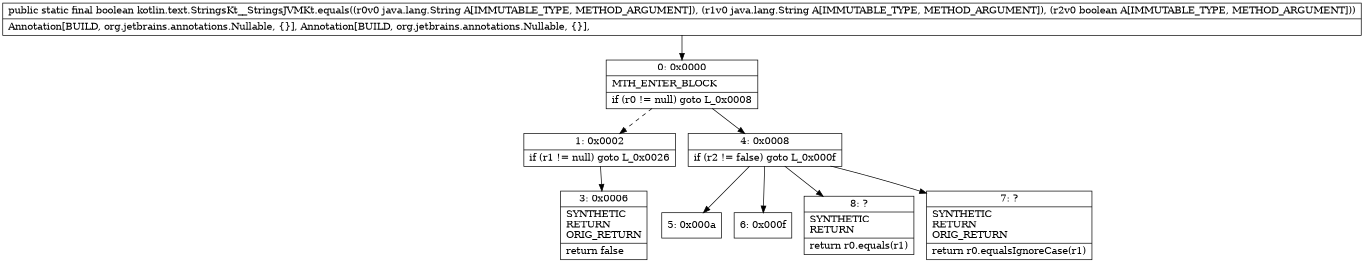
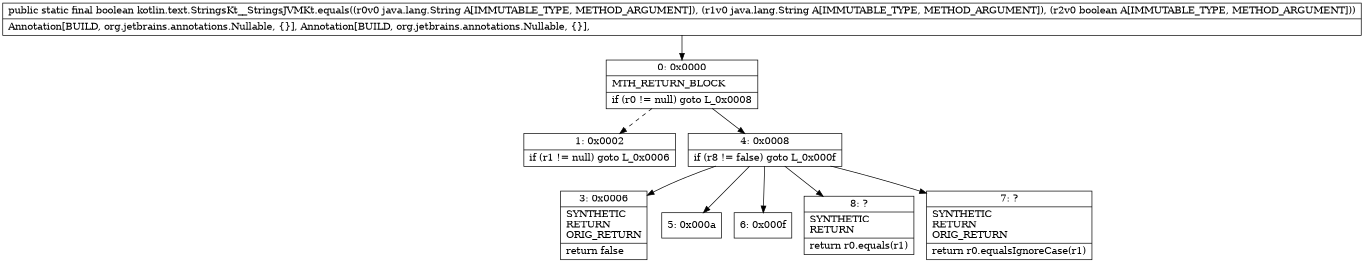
node "0: 0x0000": text "MTH_ENTER_BLOCK" -> "MTH_RETURN_BLOCK"
node "1: 0x0002": text "if (r1 != null) goto L_0x0026" -> "if (r1 != null) goto L_0x0006"
node "4: 0x0008": text "if (r2 != false) goto L_0x000f" -> "if (r8 != false) goto L_0x000f"
edge "1: 0x0002" -> "3: 0x0006": now "4: 0x0008" -> "3: 0x0006"
